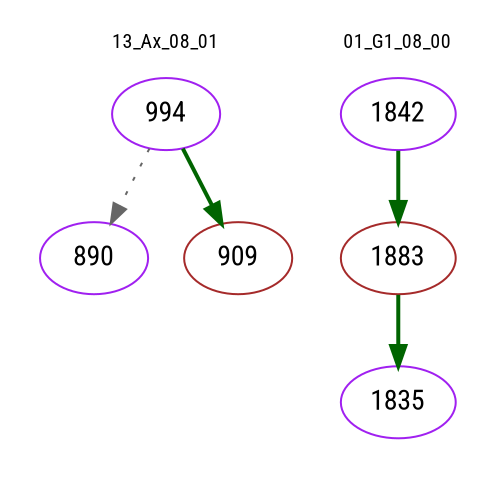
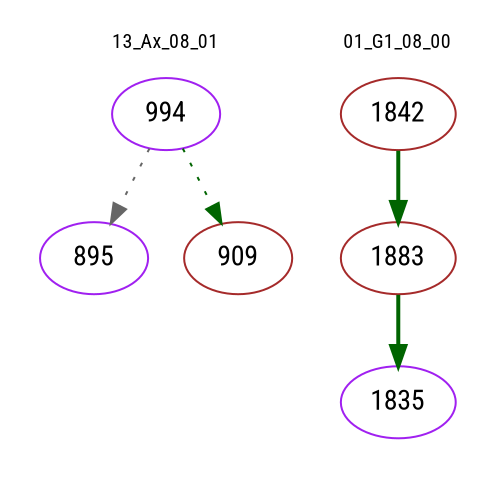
node "1842": color purple -> brown
edge "994" -> "909": style bold -> dotted
node "890": label "890" -> "895"
